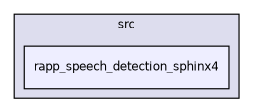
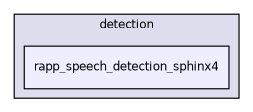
cluster "src": label "src" -> "detection"
